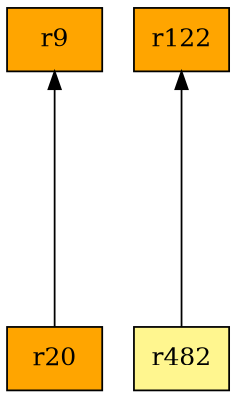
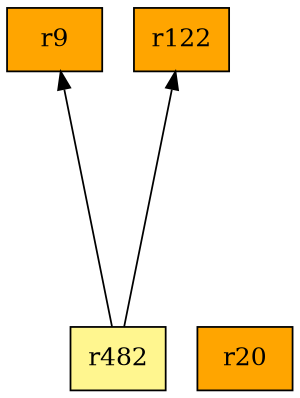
edge "r20" -> "r9": now "r482" -> "r9"
